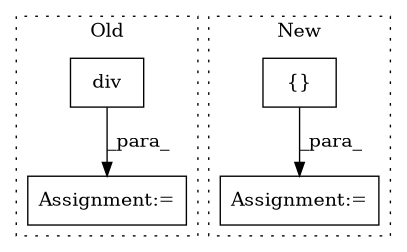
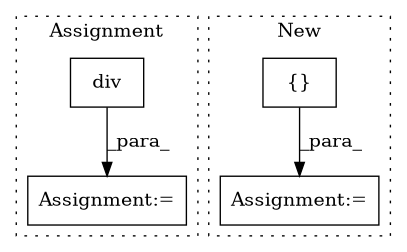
cluster "Old": label "Old" -> "Assignment"
